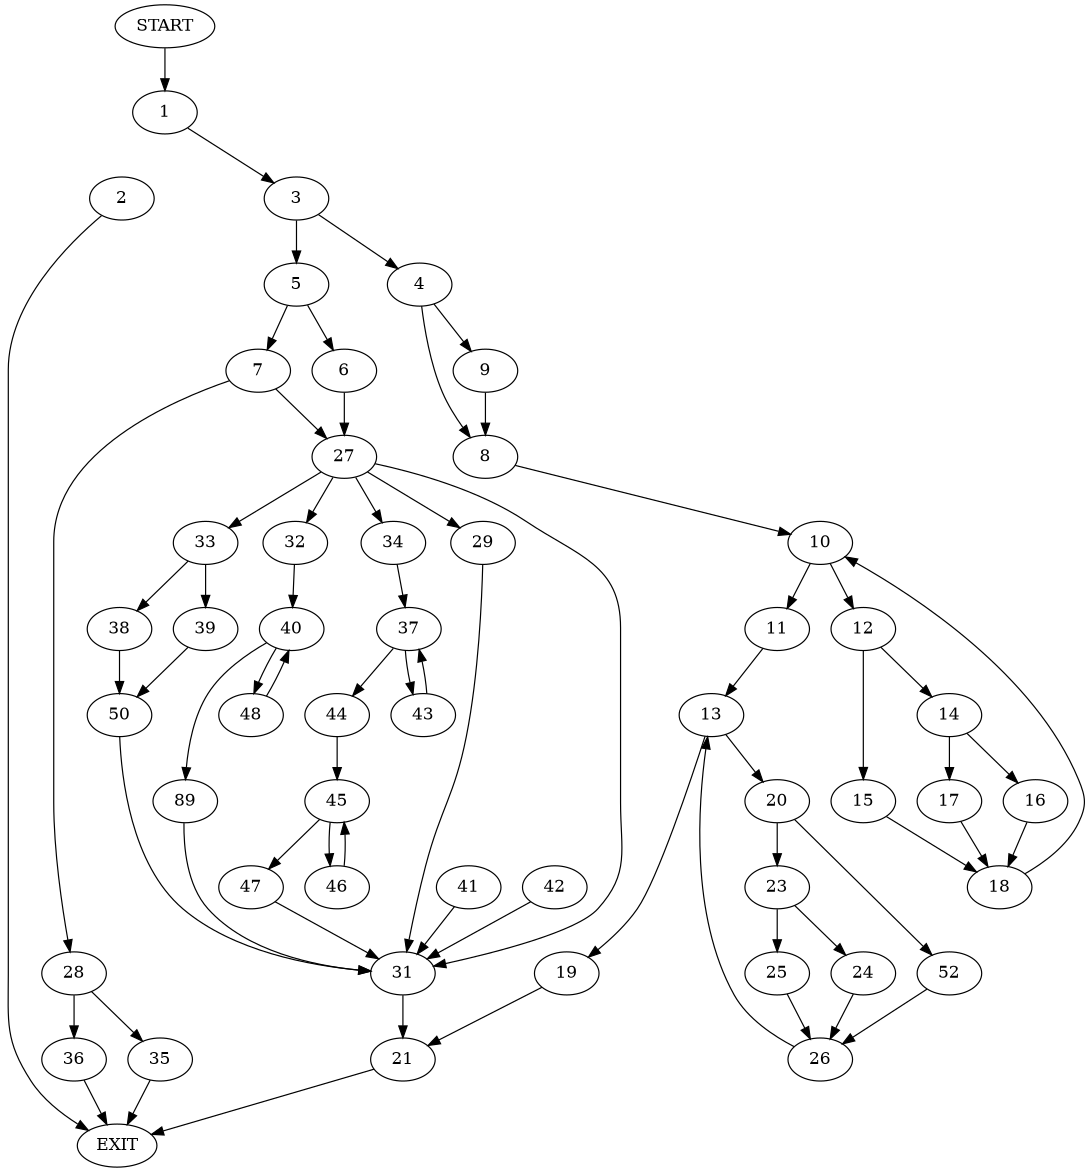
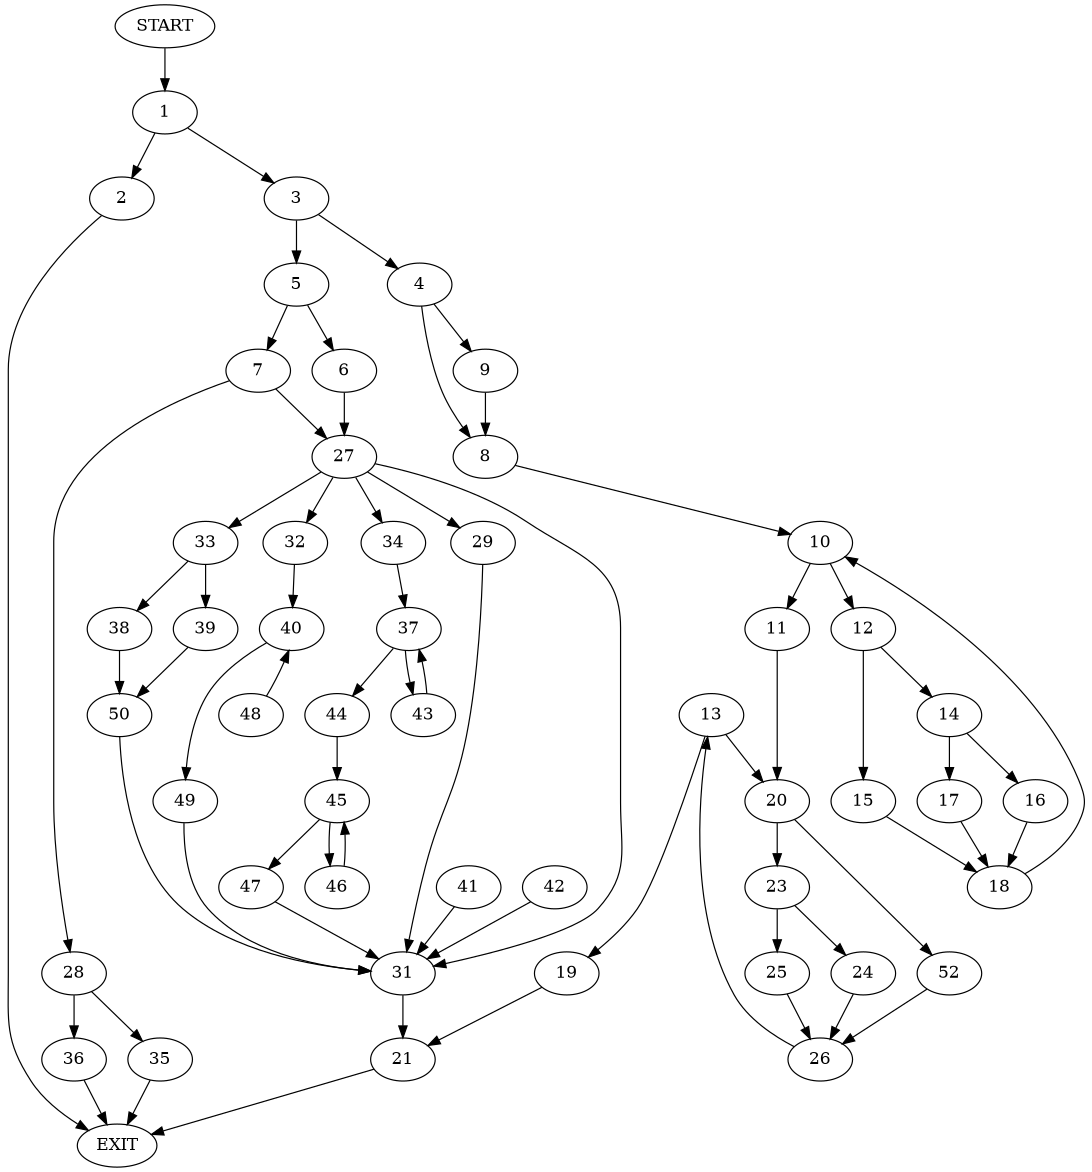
edge "1" -> "2": added
edge "40" -> "48": removed
edge "11" -> "13": now "11" -> "20"
node "89": label "89" -> "49"
